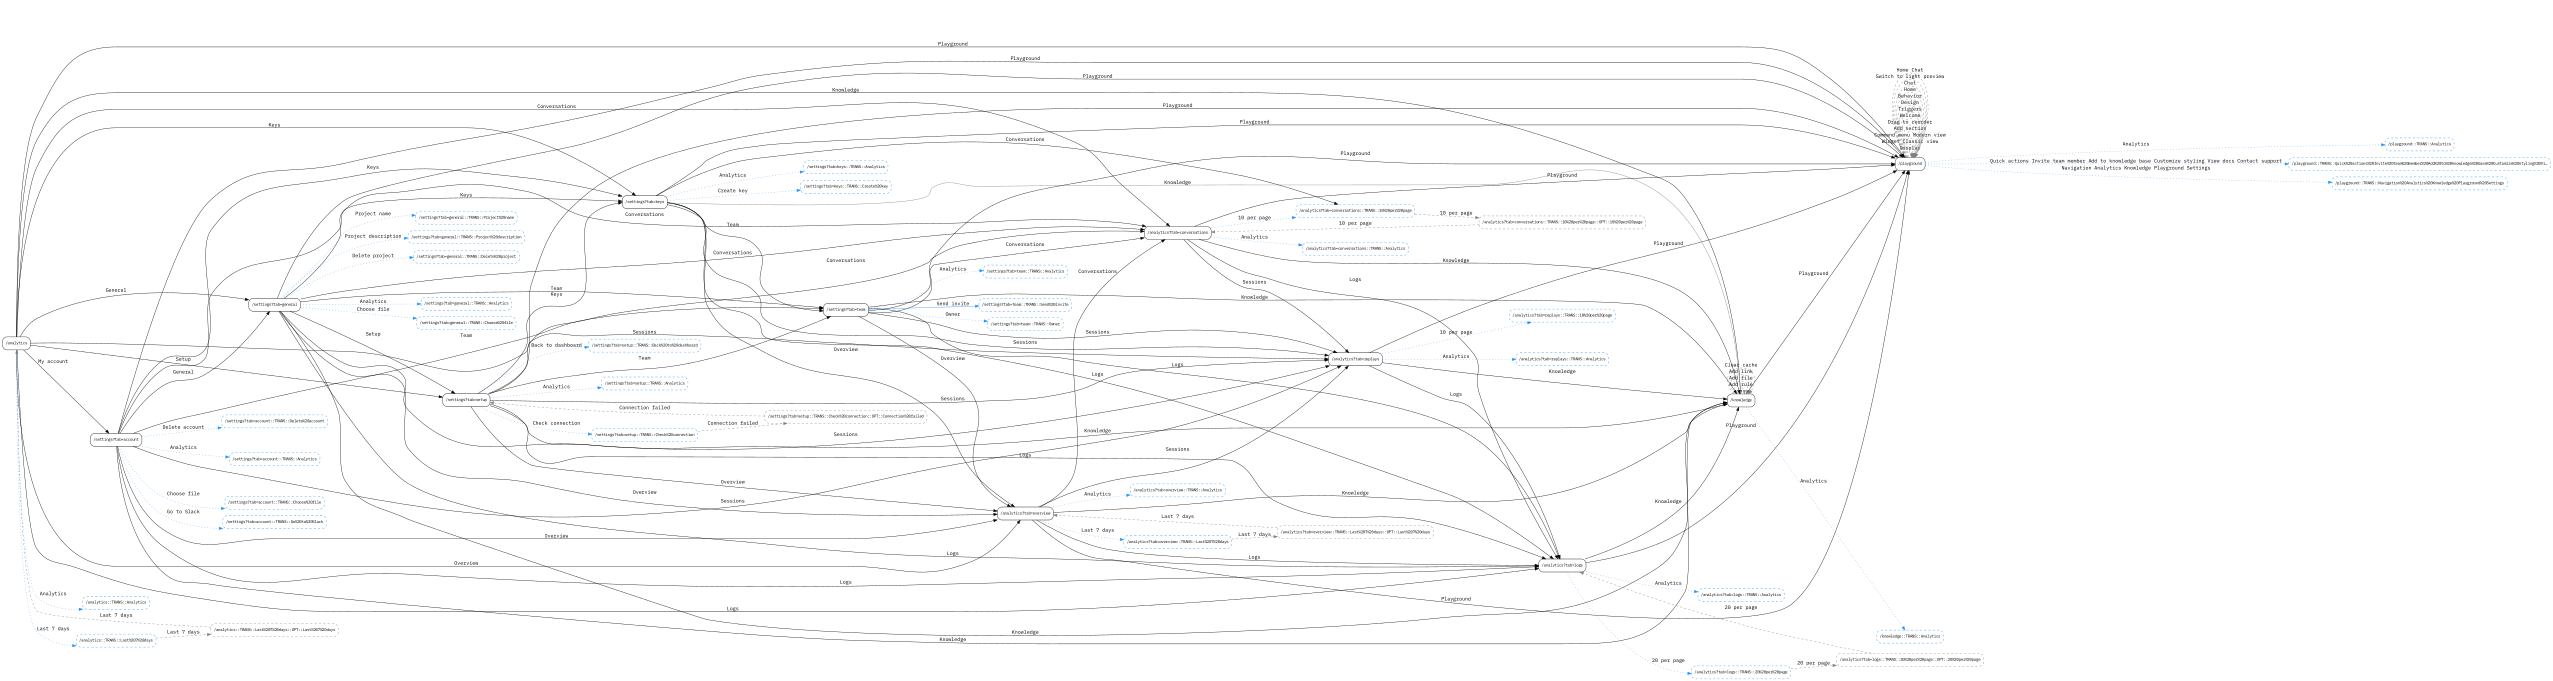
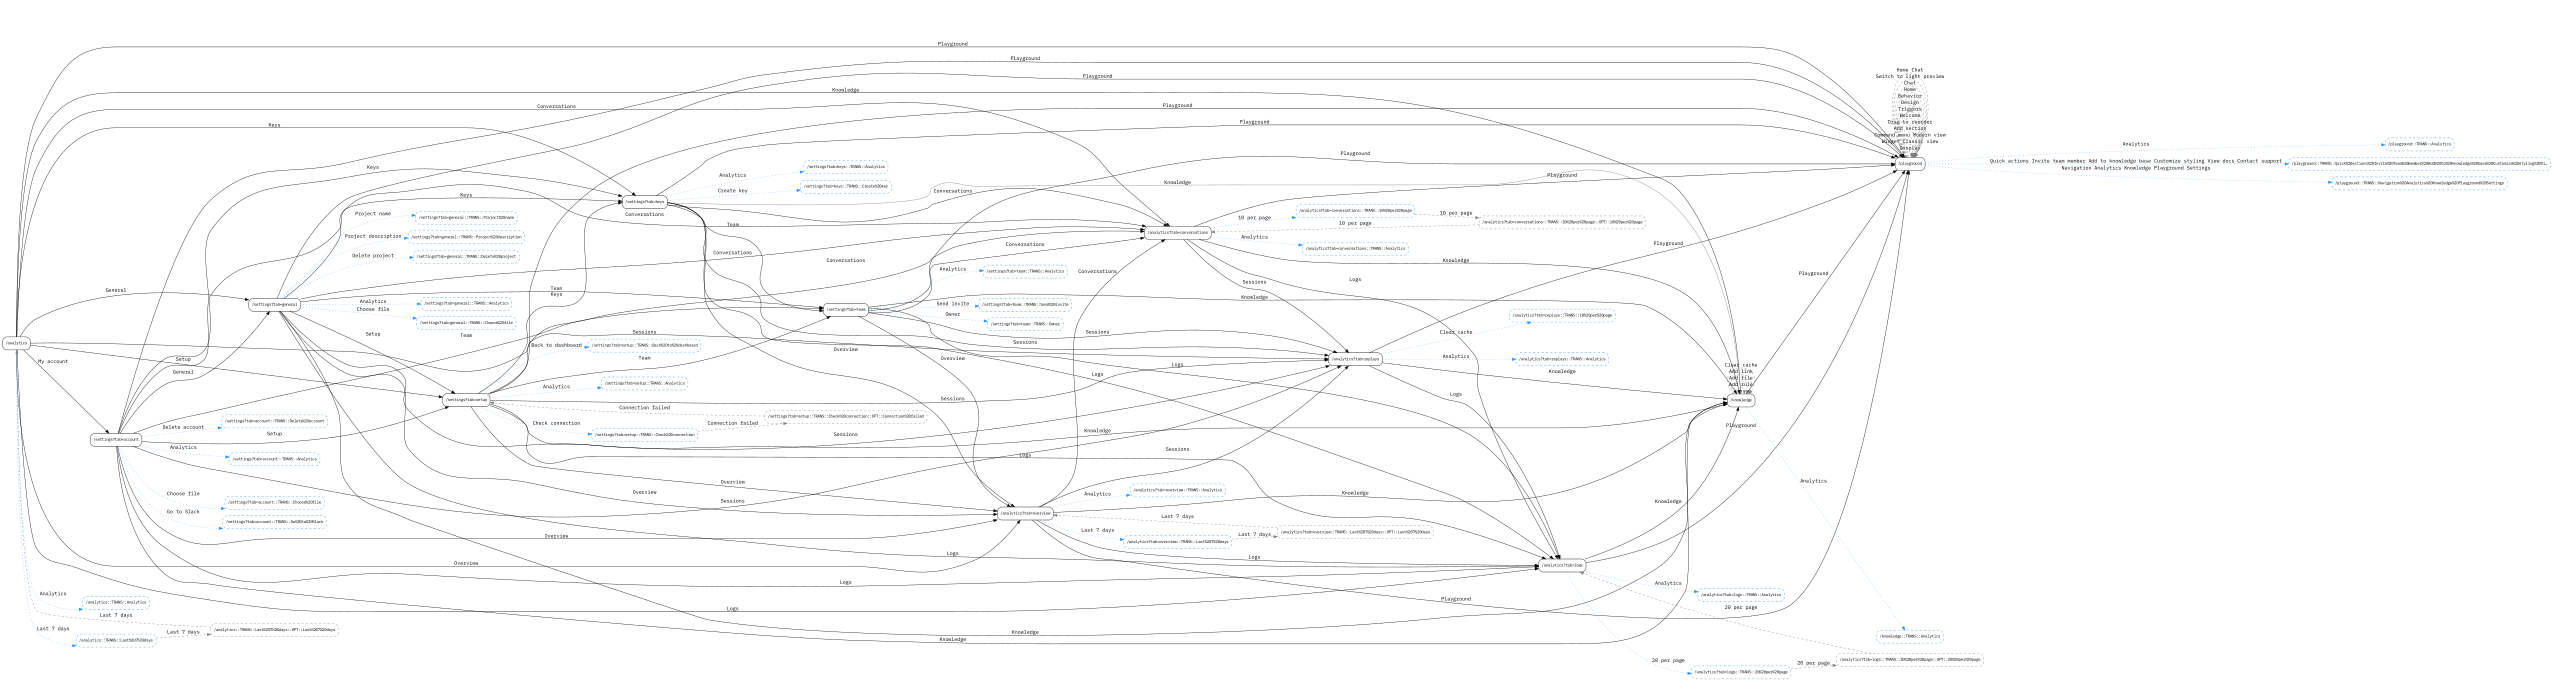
edge "/settings?tab=keys" -> "/analytics?tab=conversations::TRANS::10%20per%20page": now "/settings?tab=keys" -> "/analytics?tab=conversations"
edge "/settings?tab=team" -> "/settings?tab=team::TRANS::Send%20invite": style solid -> dotted
edge "/analytics?tab=replays" -> "/analytics?tab=replays::TRANS::10%20per%20page": label "10 per page" -> "Clear cache"
edge "/settings?tab=account" -> "/settings?tab=setup": added, label "Setup"
